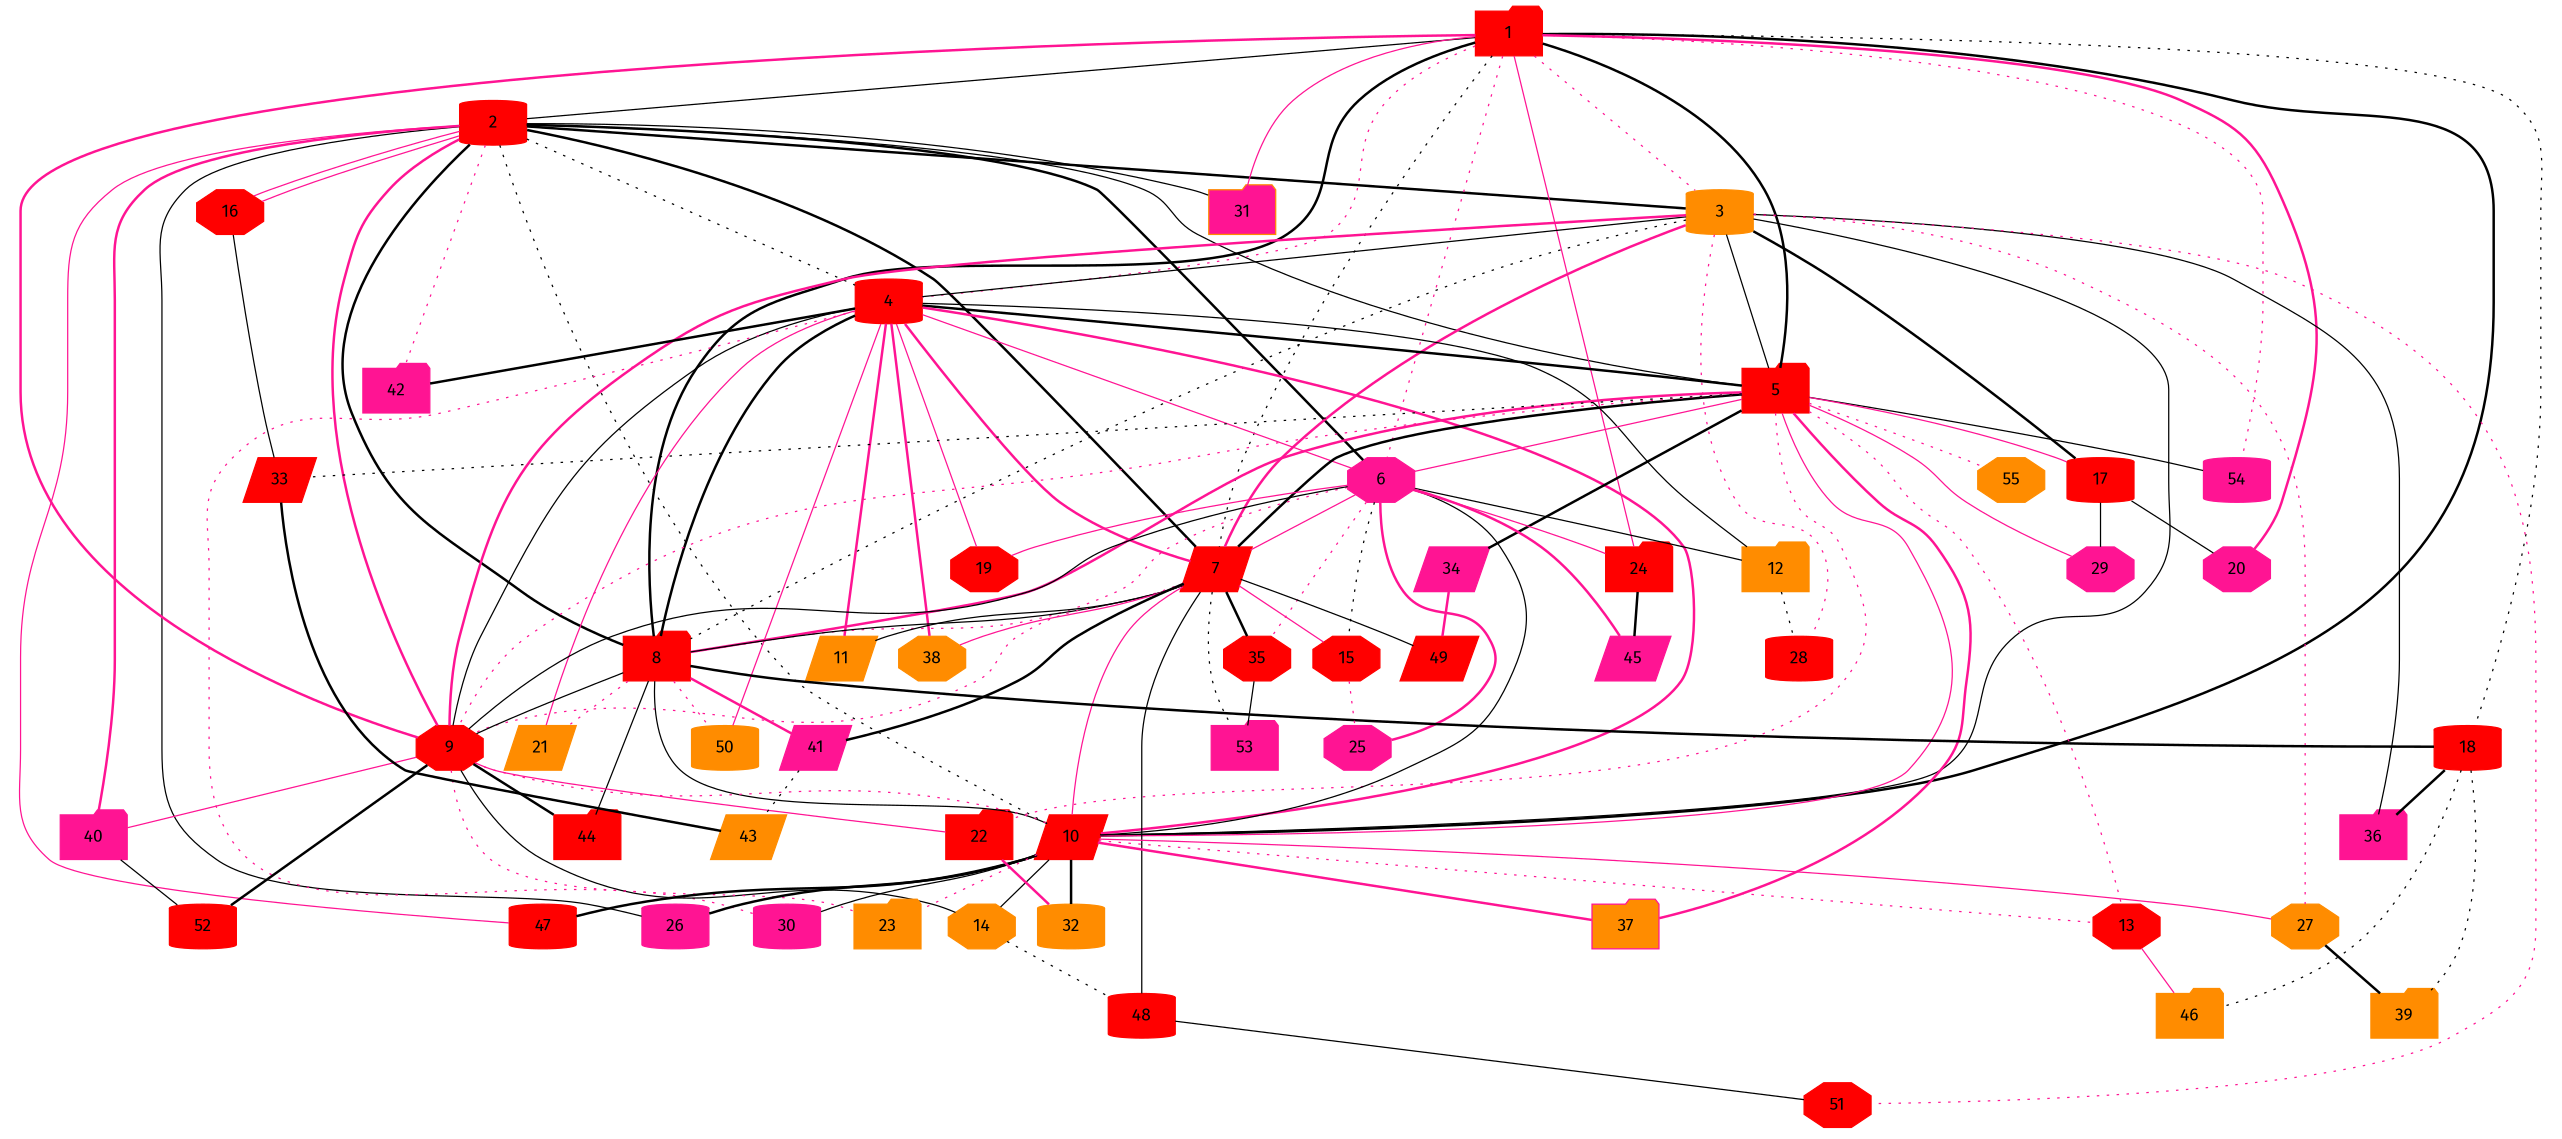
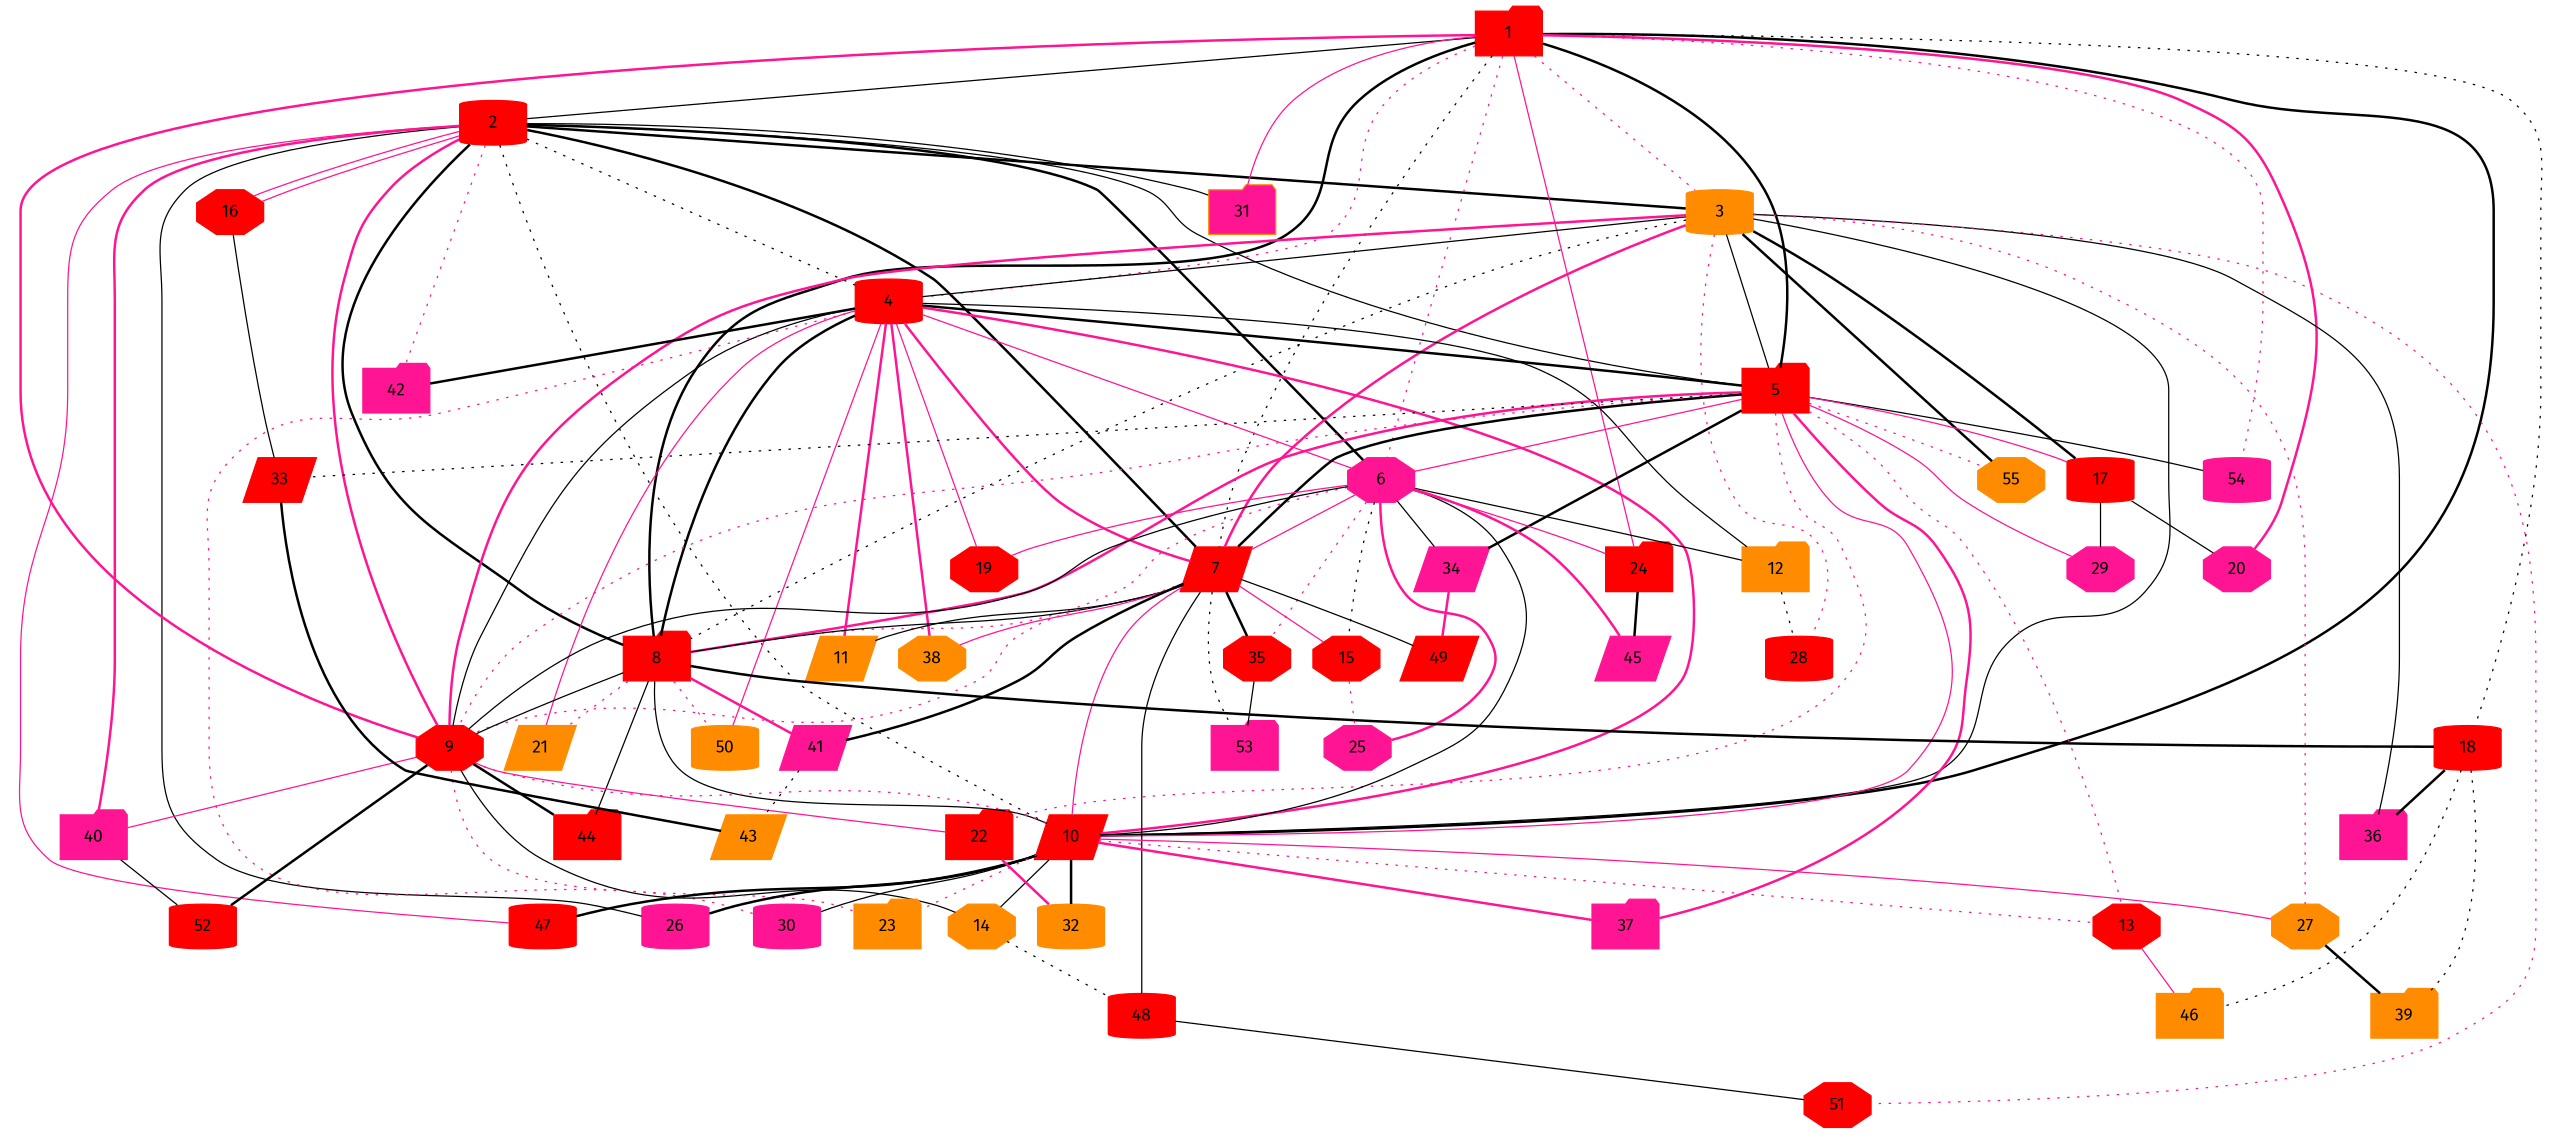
edge "3" -- "55": added
edge "6" -- "34": added
node "37": fillcolor darkorange -> deeppink
